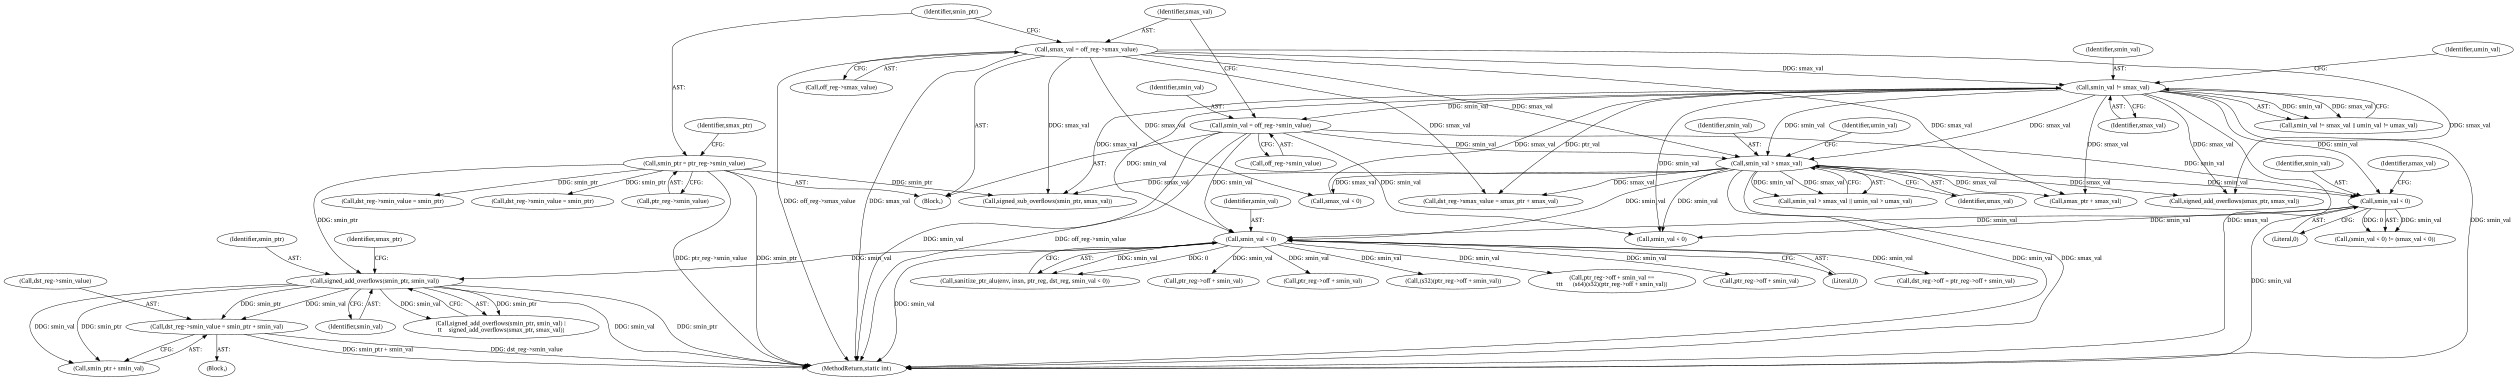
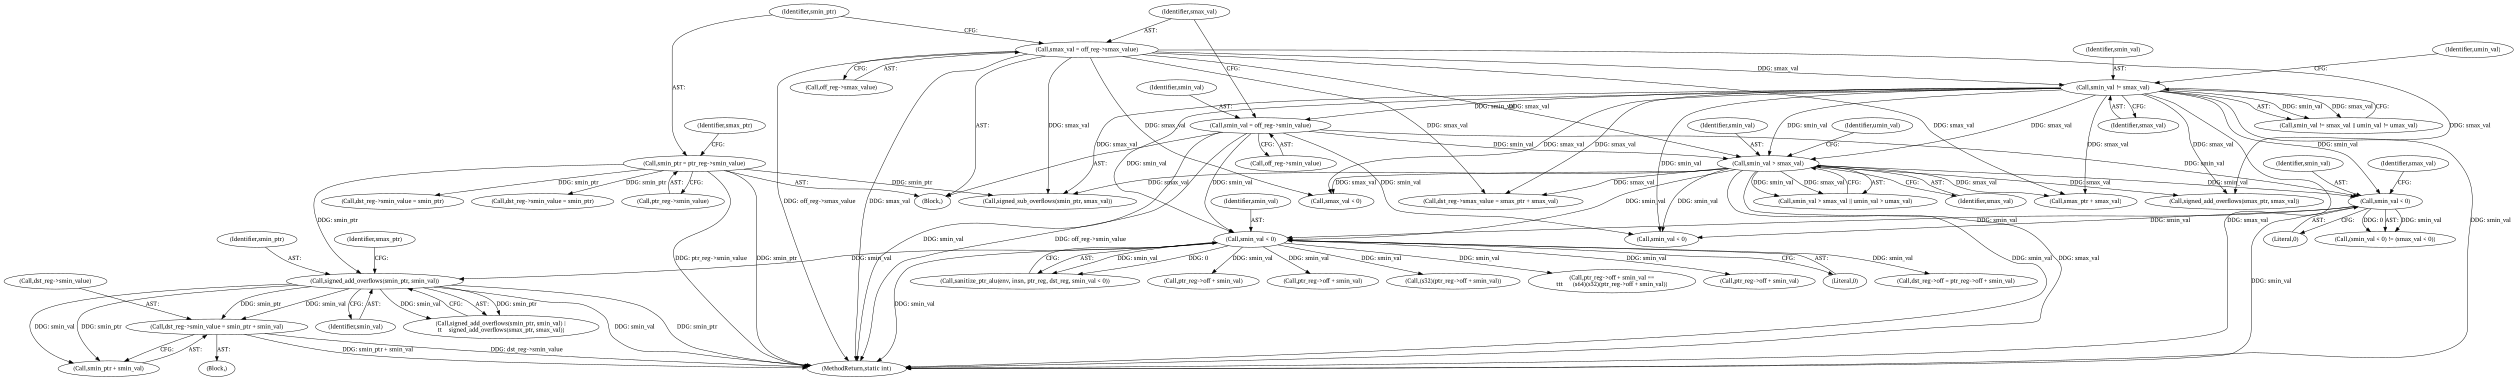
edge "(Call,smax_val < 0)" -> "(Call,smin_val != smax_val)": reversed
edge "(Call,smin_val != smax_val)" -> "(Call,dst_reg->smax_value = smax_ptr + smax_val)": label "DDG: ptr_val" -> "DDG: smax_val"
